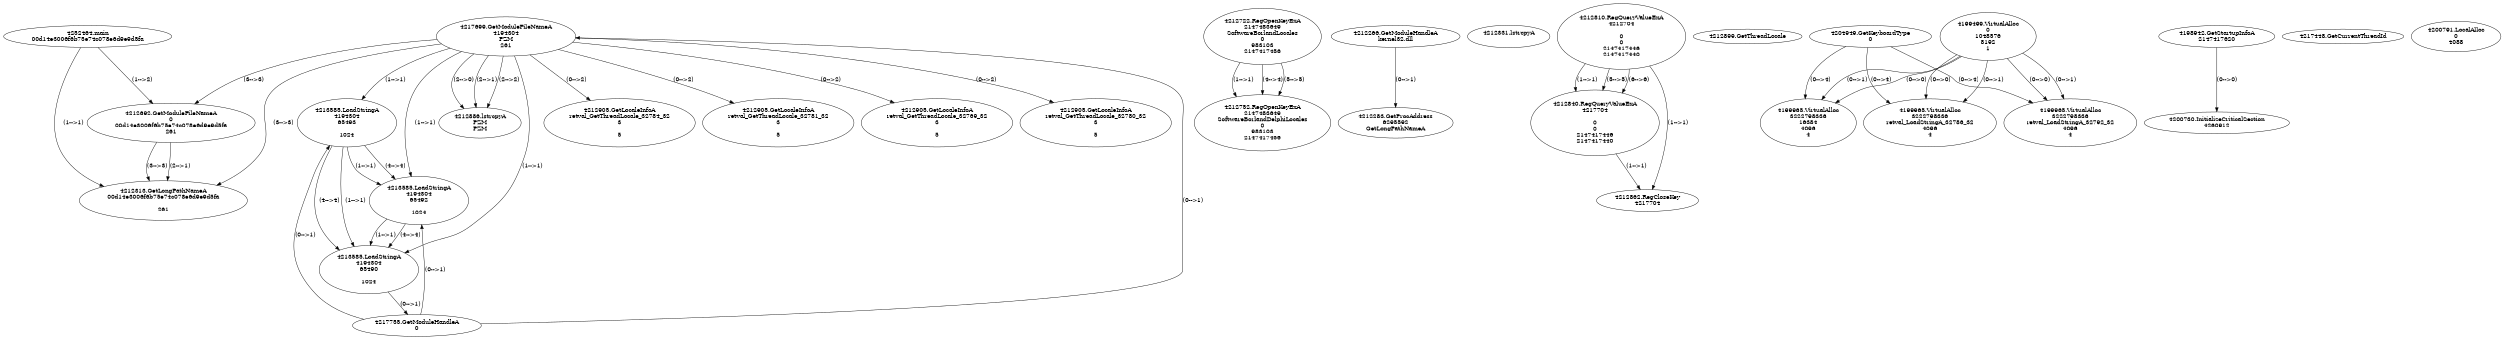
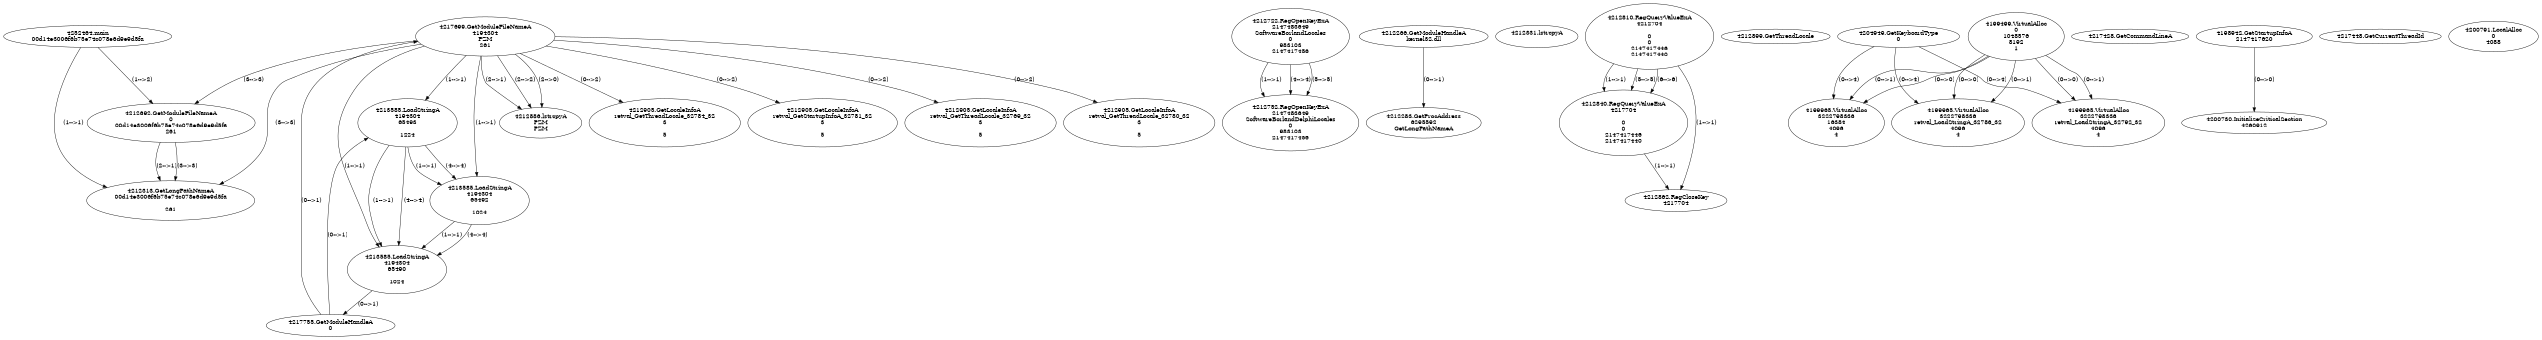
node "4217428.GetCommandLineA": added
node "4213585.LoadStringA 4194304 65493 1024": label "4213585.LoadStringA 4194304 65493 1024" -> "4213585.LoadStringA 4194304 65493 1224"
node "4212905.GetLocaleInfoA retval_GetThreadLocale_32781_32 3 5": label "4212905.GetLocaleInfoA retval_GetThreadLocale_32781_32 3 5" -> "4212905.GetLocaleInfoA retval_GetStartupInfoA_32781_32 3 5"
edge "4217755.GetModuleHandleA 0" -> "4213585.LoadStringA 4194304 65492 1024": removed, label "(0-->1)"
